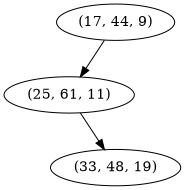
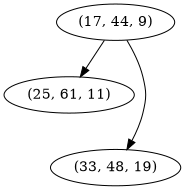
edge "(25, 61, 11)" -> "(33, 48, 19)": now "(17, 44, 9)" -> "(33, 48, 19)"
